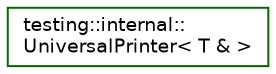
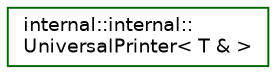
node "testing::internal:: UniversalPrinter< T & >": label "testing::internal:: UniversalPrinter< T & >" -> "internal::internal:: UniversalPrinter< T & >"
